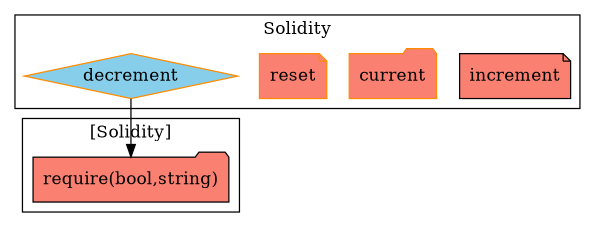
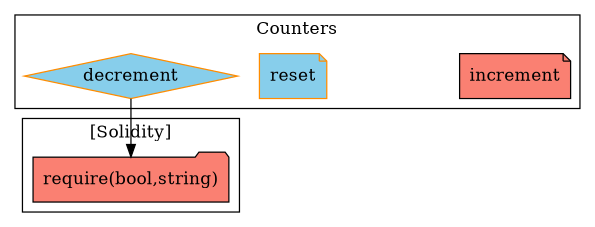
cluster "Solidity": label "Solidity" -> "Counters"
node "reset": fillcolor salmon -> skyblue
node "current": removed
